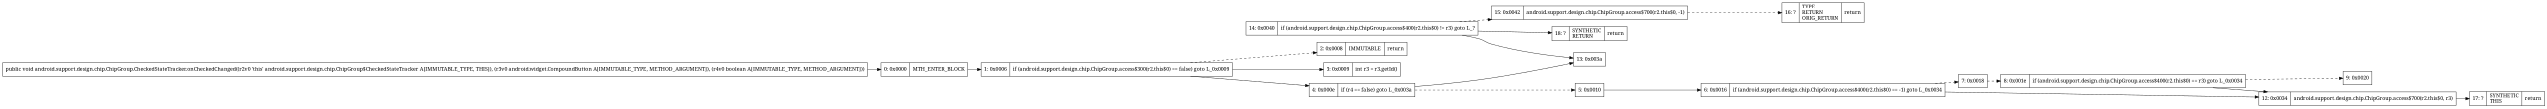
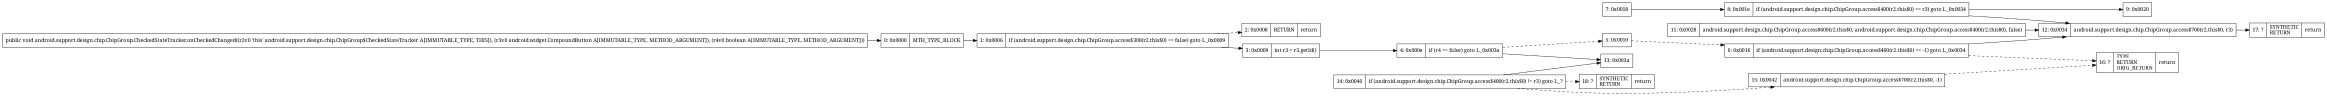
node "11: 0x0028": added
edge "14: 0x0040" -> "18: ?": style solid -> dashed
node "2: 0x0008": text "IMMUTABLE" -> "RETURN"
node "0: 0x0000": text "MTH_ENTER_BLOCK" -> "MTH_TYPE_BLOCK"
edge "8: 0x001e" -> "9: 0x0020": style dashed -> solid
edge "1: 0x0006" -> "4: 0x000e": now "3: 0x0009" -> "4: 0x000e"
edge "7: 0x0018" -> "8: 0x001e": style dashed -> solid
edge "6: 0x0016" -> "7: 0x0018": now "6: 0x0016" -> "16: ?"
edge "5: 0x0010" -> "6: 0x0016": style solid -> dashed
node "17: ?": text "THIS" -> "RETURN"
